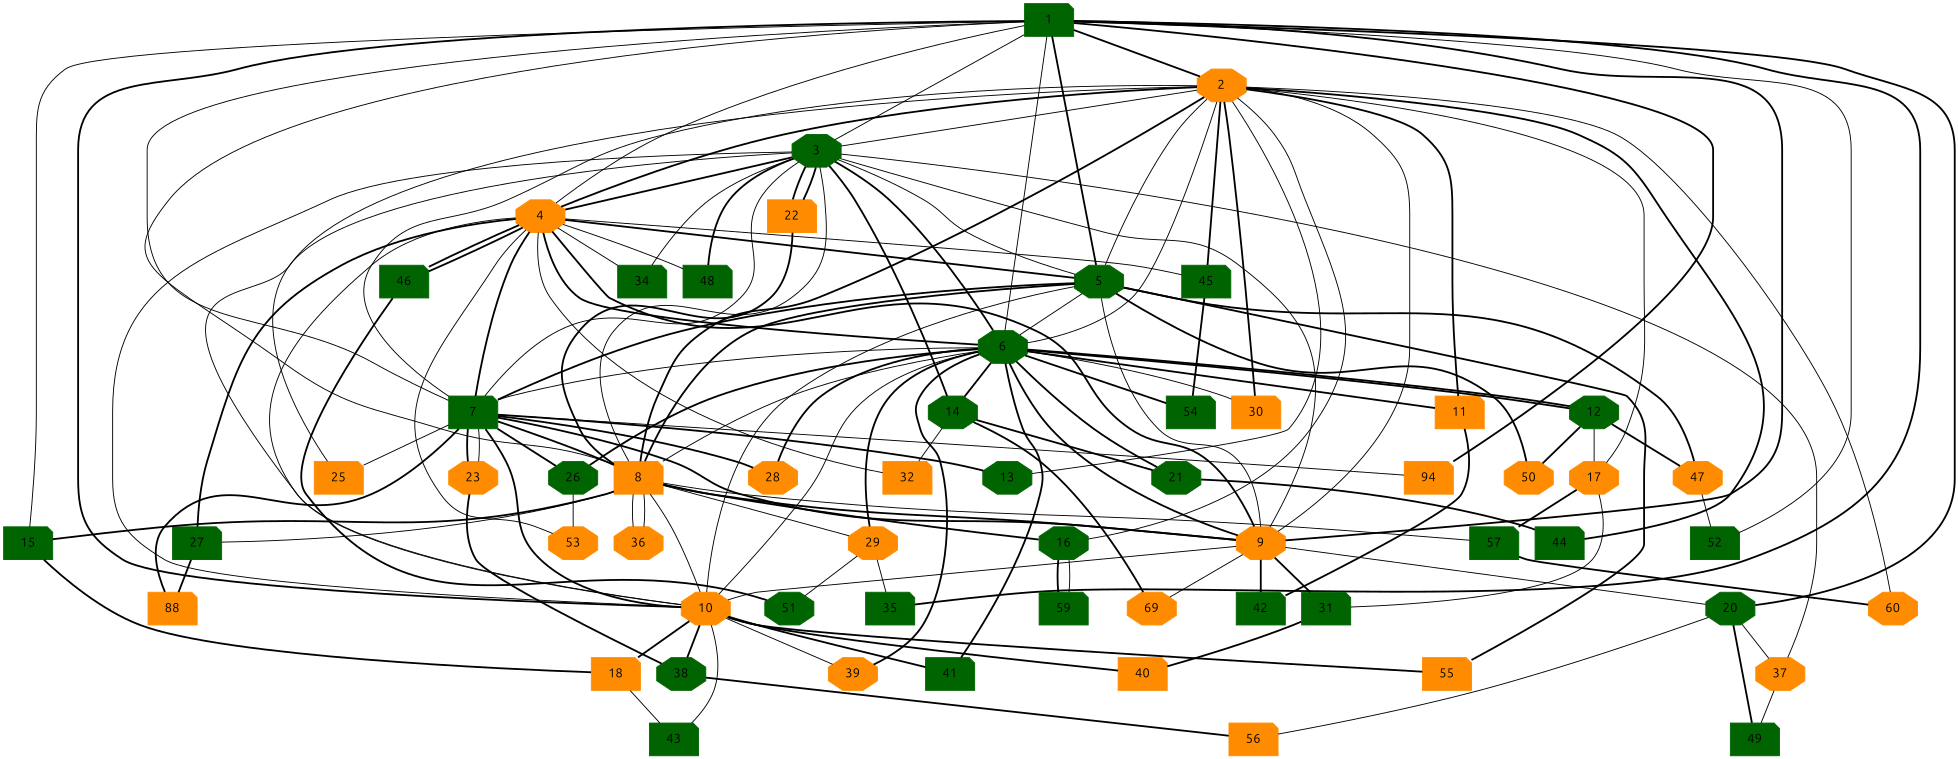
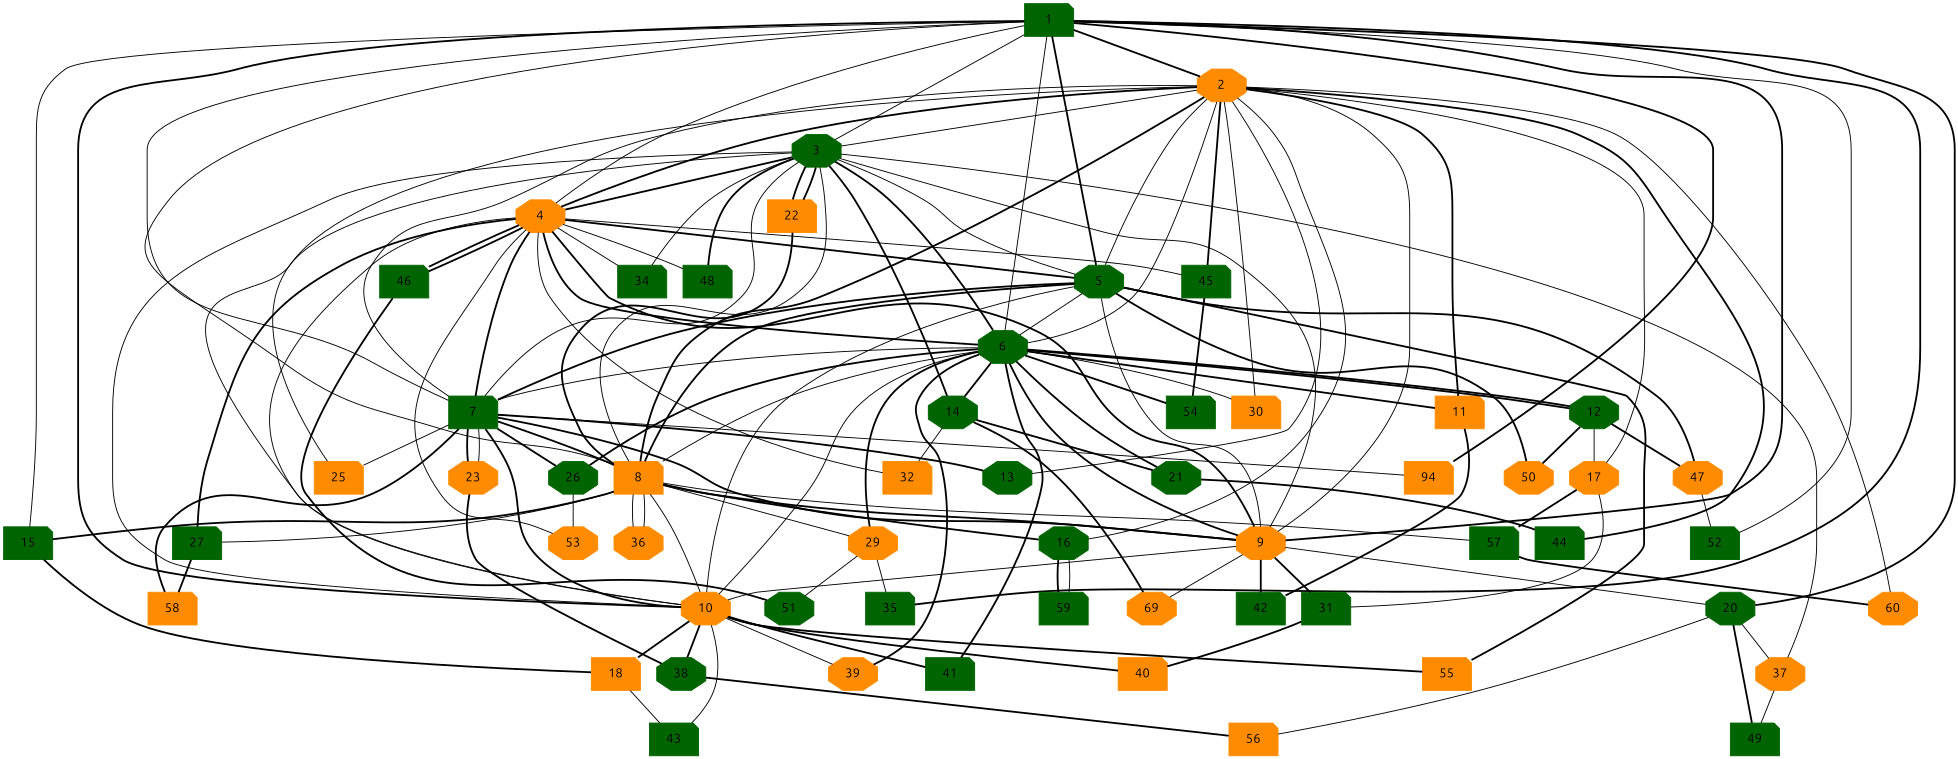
edge "2" -- "30": style bold -> solid
node "28": removed
node "88": label "88" -> "58"
